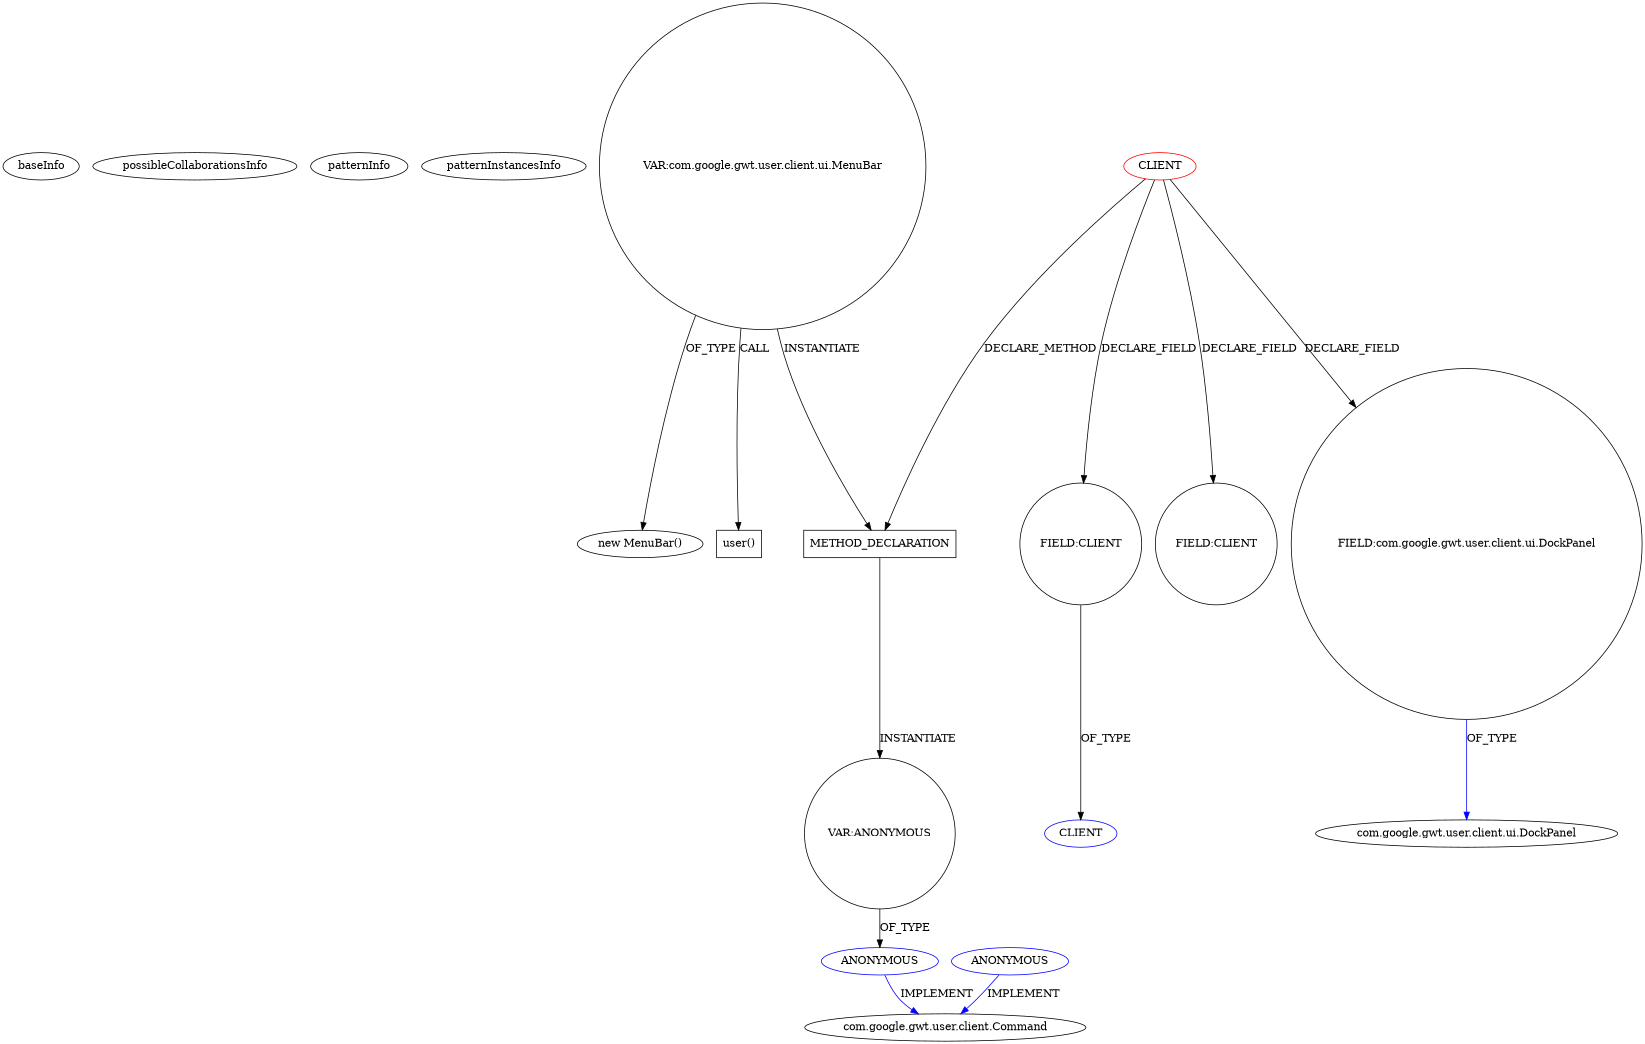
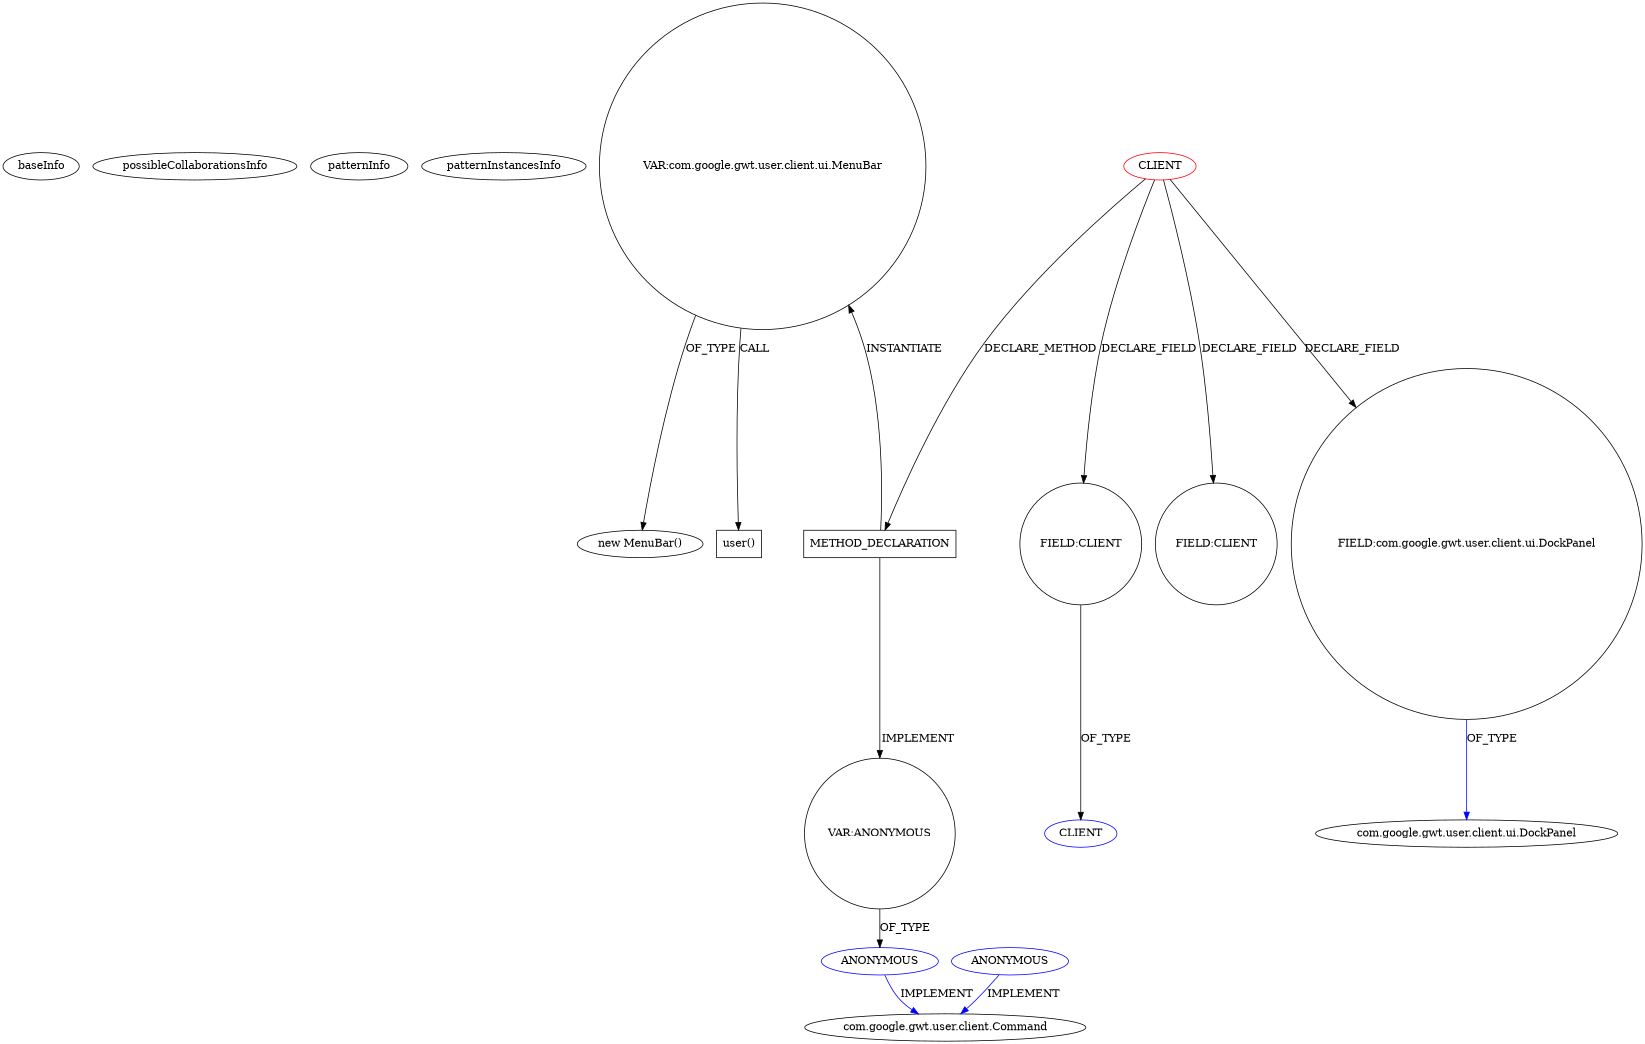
edge "VAR:com.google.gwt.user.client.ui.MenuBar" -> "METHOD_DECLARATION": reversed
edge "METHOD_DECLARATION" -> "VAR:ANONYMOUS": label "INSTANTIATE" -> "IMPLEMENT"
